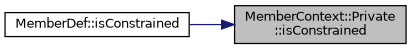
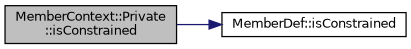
edge "MemberDef::isConstrained" -> "MemberContext::Private ::isConstrained": reversed
